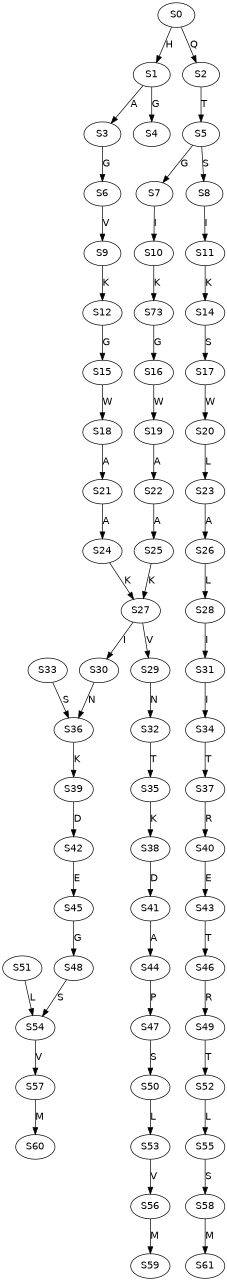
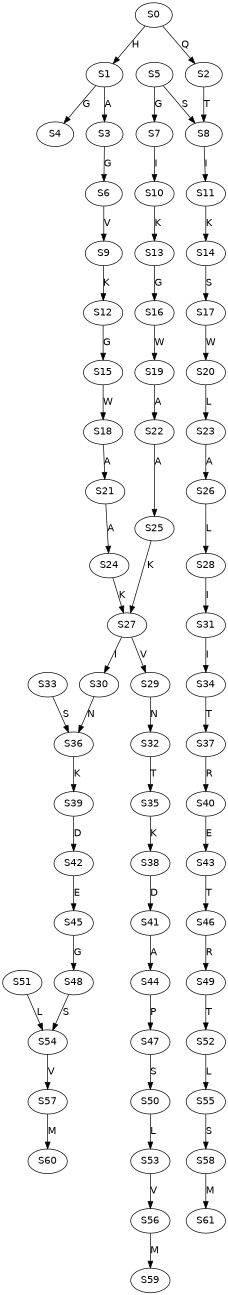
edge "S2" -> "S5": now "S2" -> "S8"
node "S73": label "S73" -> "S13"
